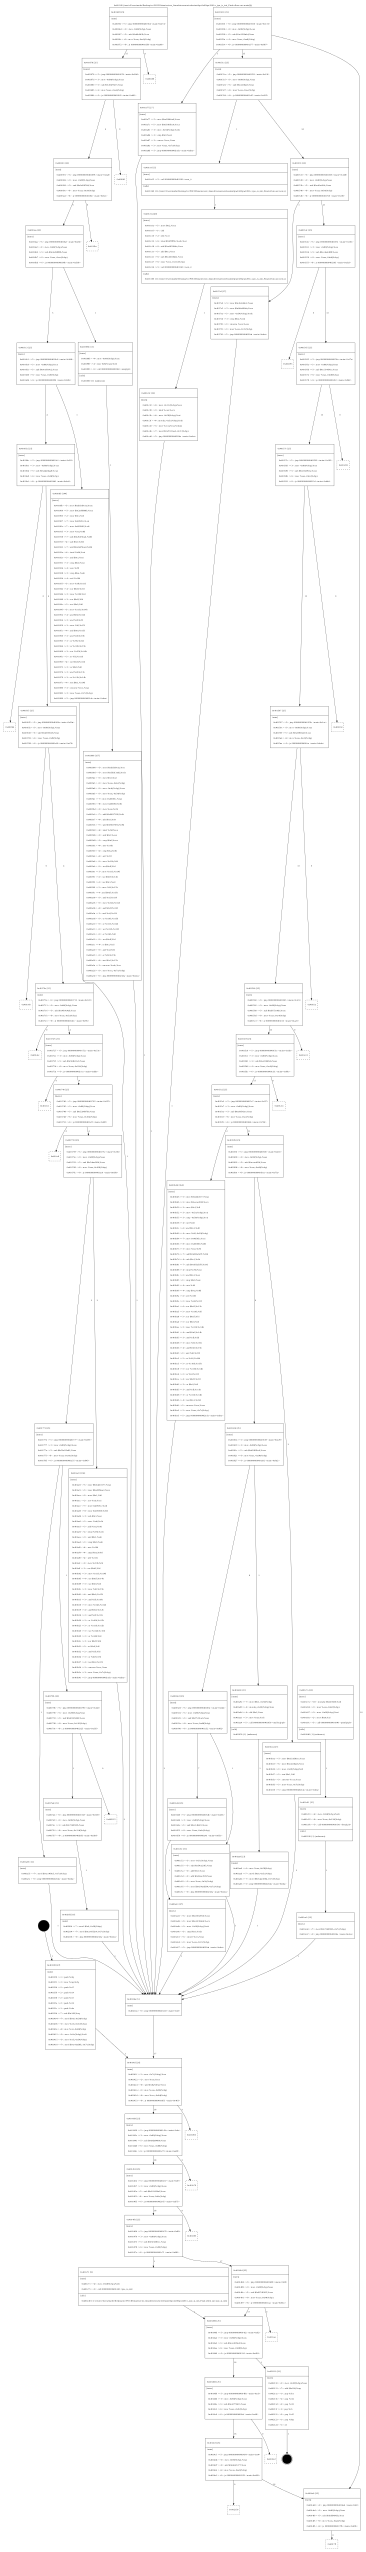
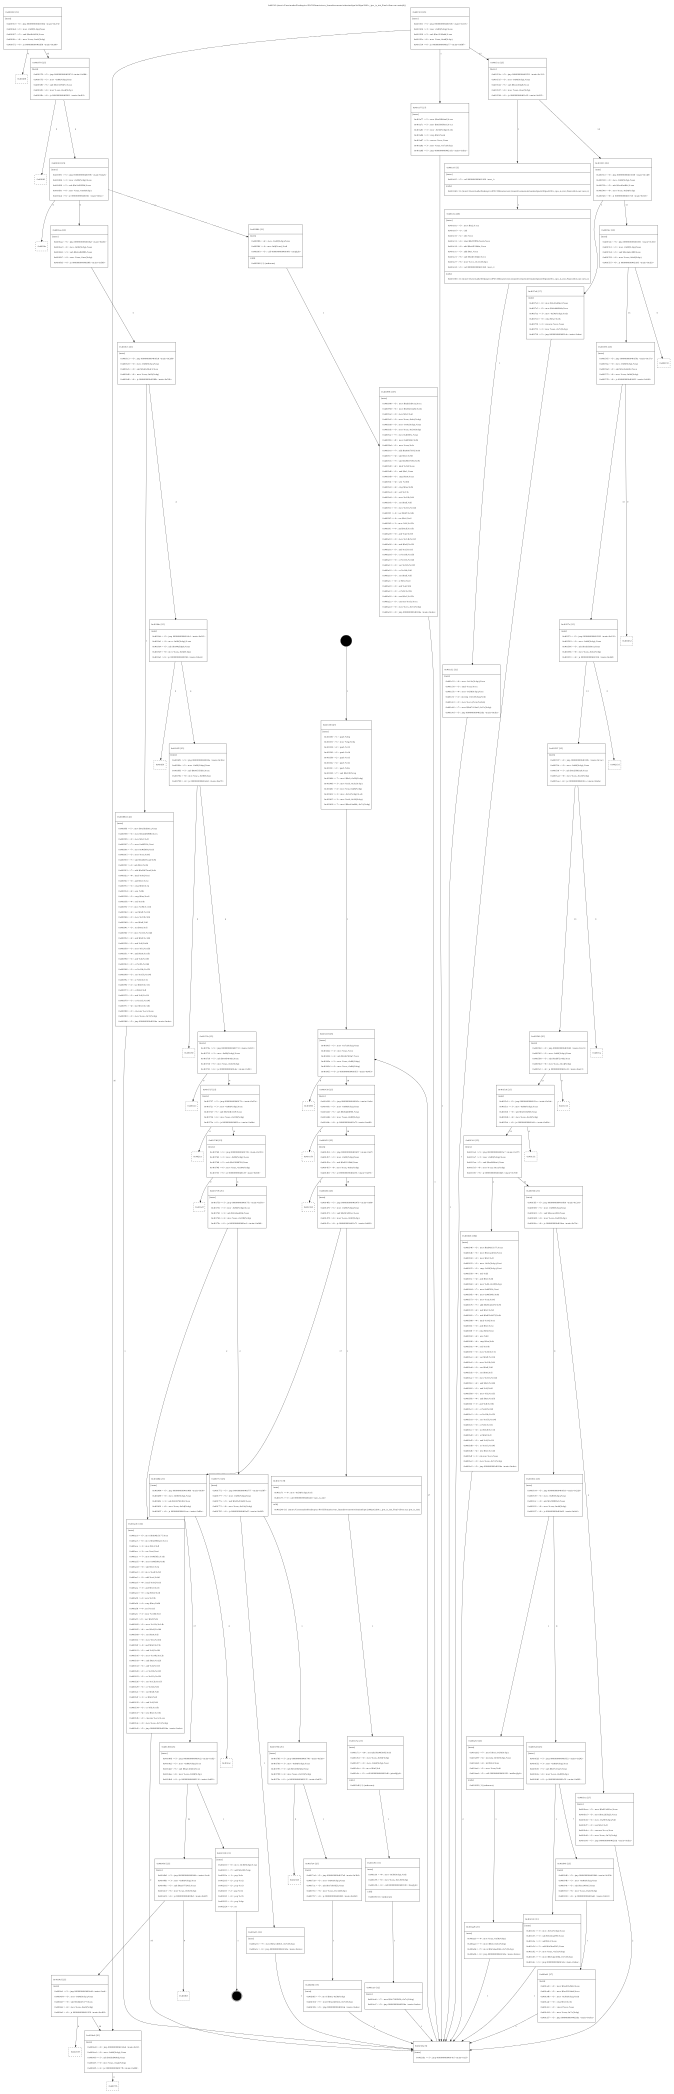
edge "0x4016aa [25]" -> "0x40198b [13]": now "0x401691 [25]" -> "0x40198b [13]"
edge "0x401c71 [9]" -> "0x40149d [25]": now "0x401c71 [9]" -> "0x401c7a [23]"
